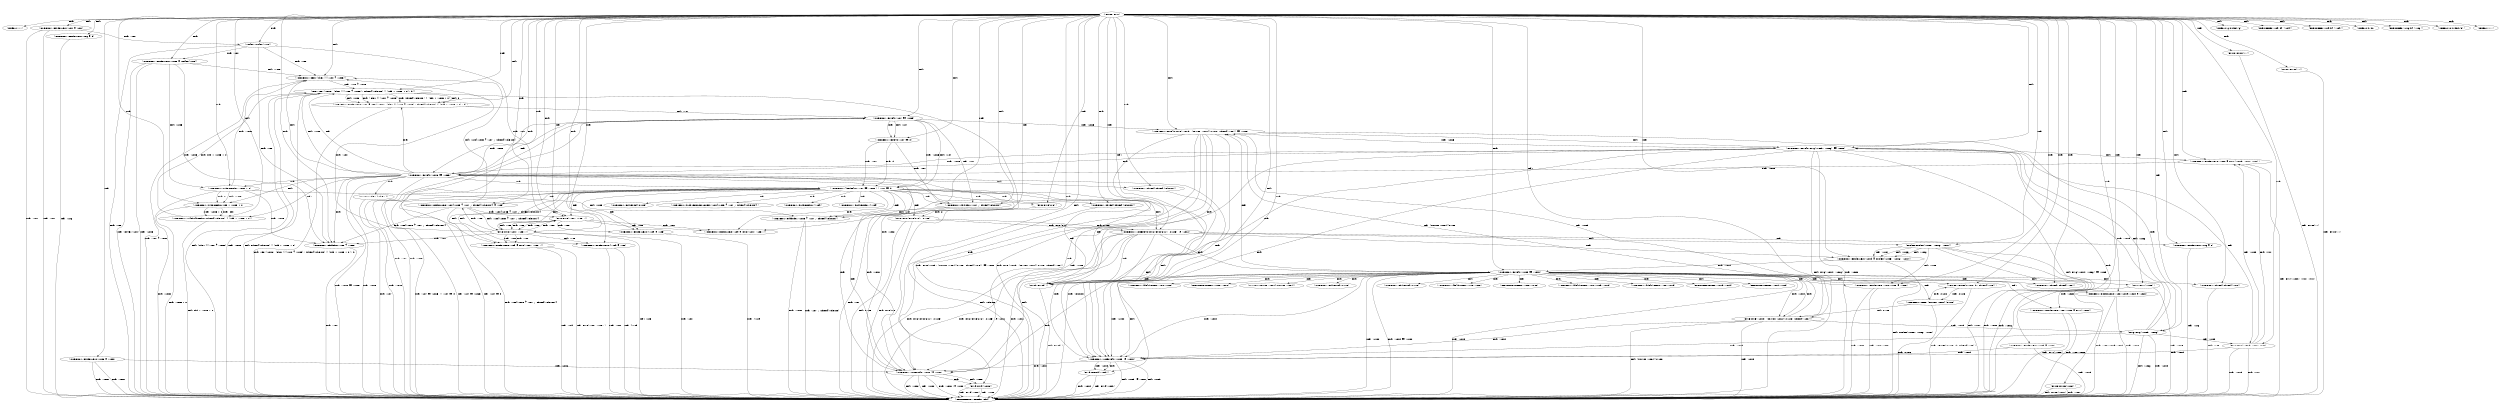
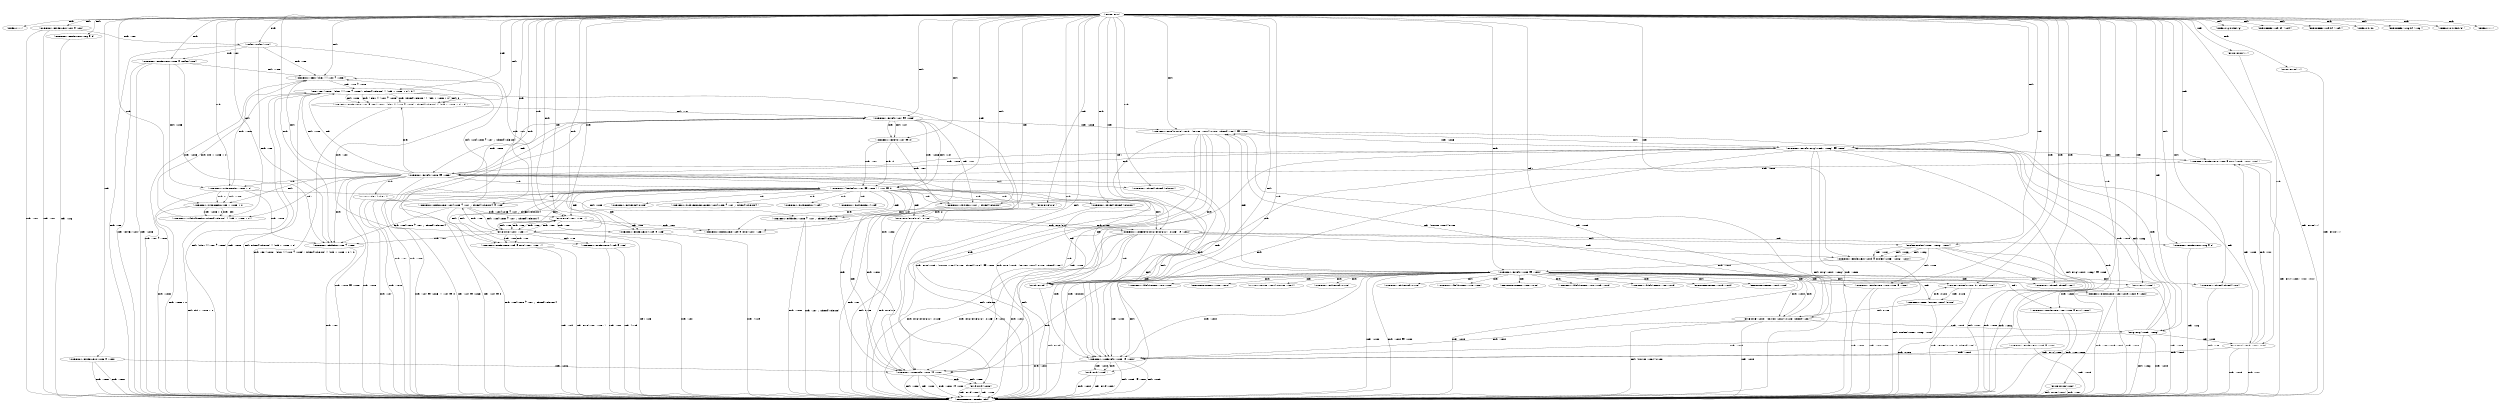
node "(FUN9,FIELD9(VAR10))": label "(FUN9,FIELD9(VAR10))" -> "(FUN9,FUN9(VAR10))"
